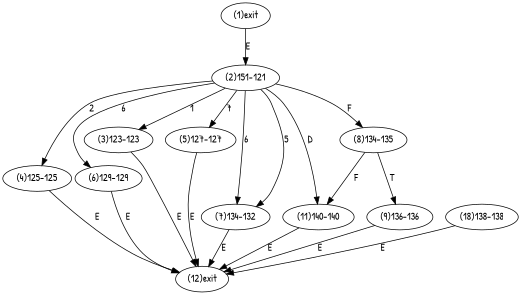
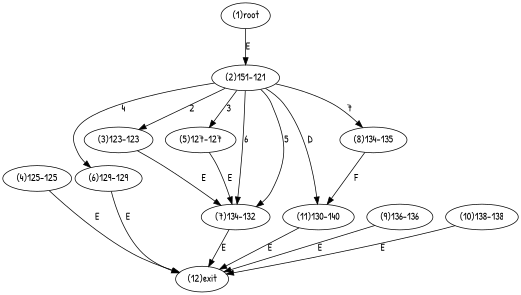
node "(1)exit": label "(1)exit" -> "(1)root"
edge "(2)151-121" -> "(4)125-125": removed, label "2"
edge "(2)151-121" -> "(6)129-129": label "6" -> "4"
edge "(2)151-121" -> "(3)123-123": label "1" -> "2"
edge "(2)151-121" -> "(5)127-127": label "7" -> "3"
edge "(2)151-121" -> "(8)134-135": label "F" -> "7"
edge "(8)134-135" -> "(9)136-136": removed, label "T"
edge "(3)123-123" -> "(12)exit": now "(3)123-123" -> "(7)134-132"
edge "(5)127-127" -> "(12)exit": now "(5)127-127" -> "(7)134-132"
node "(11)140-140": label "(11)140-140" -> "(11)130-140"
node "(18)138-138": label "(18)138-138" -> "(10)138-138"
